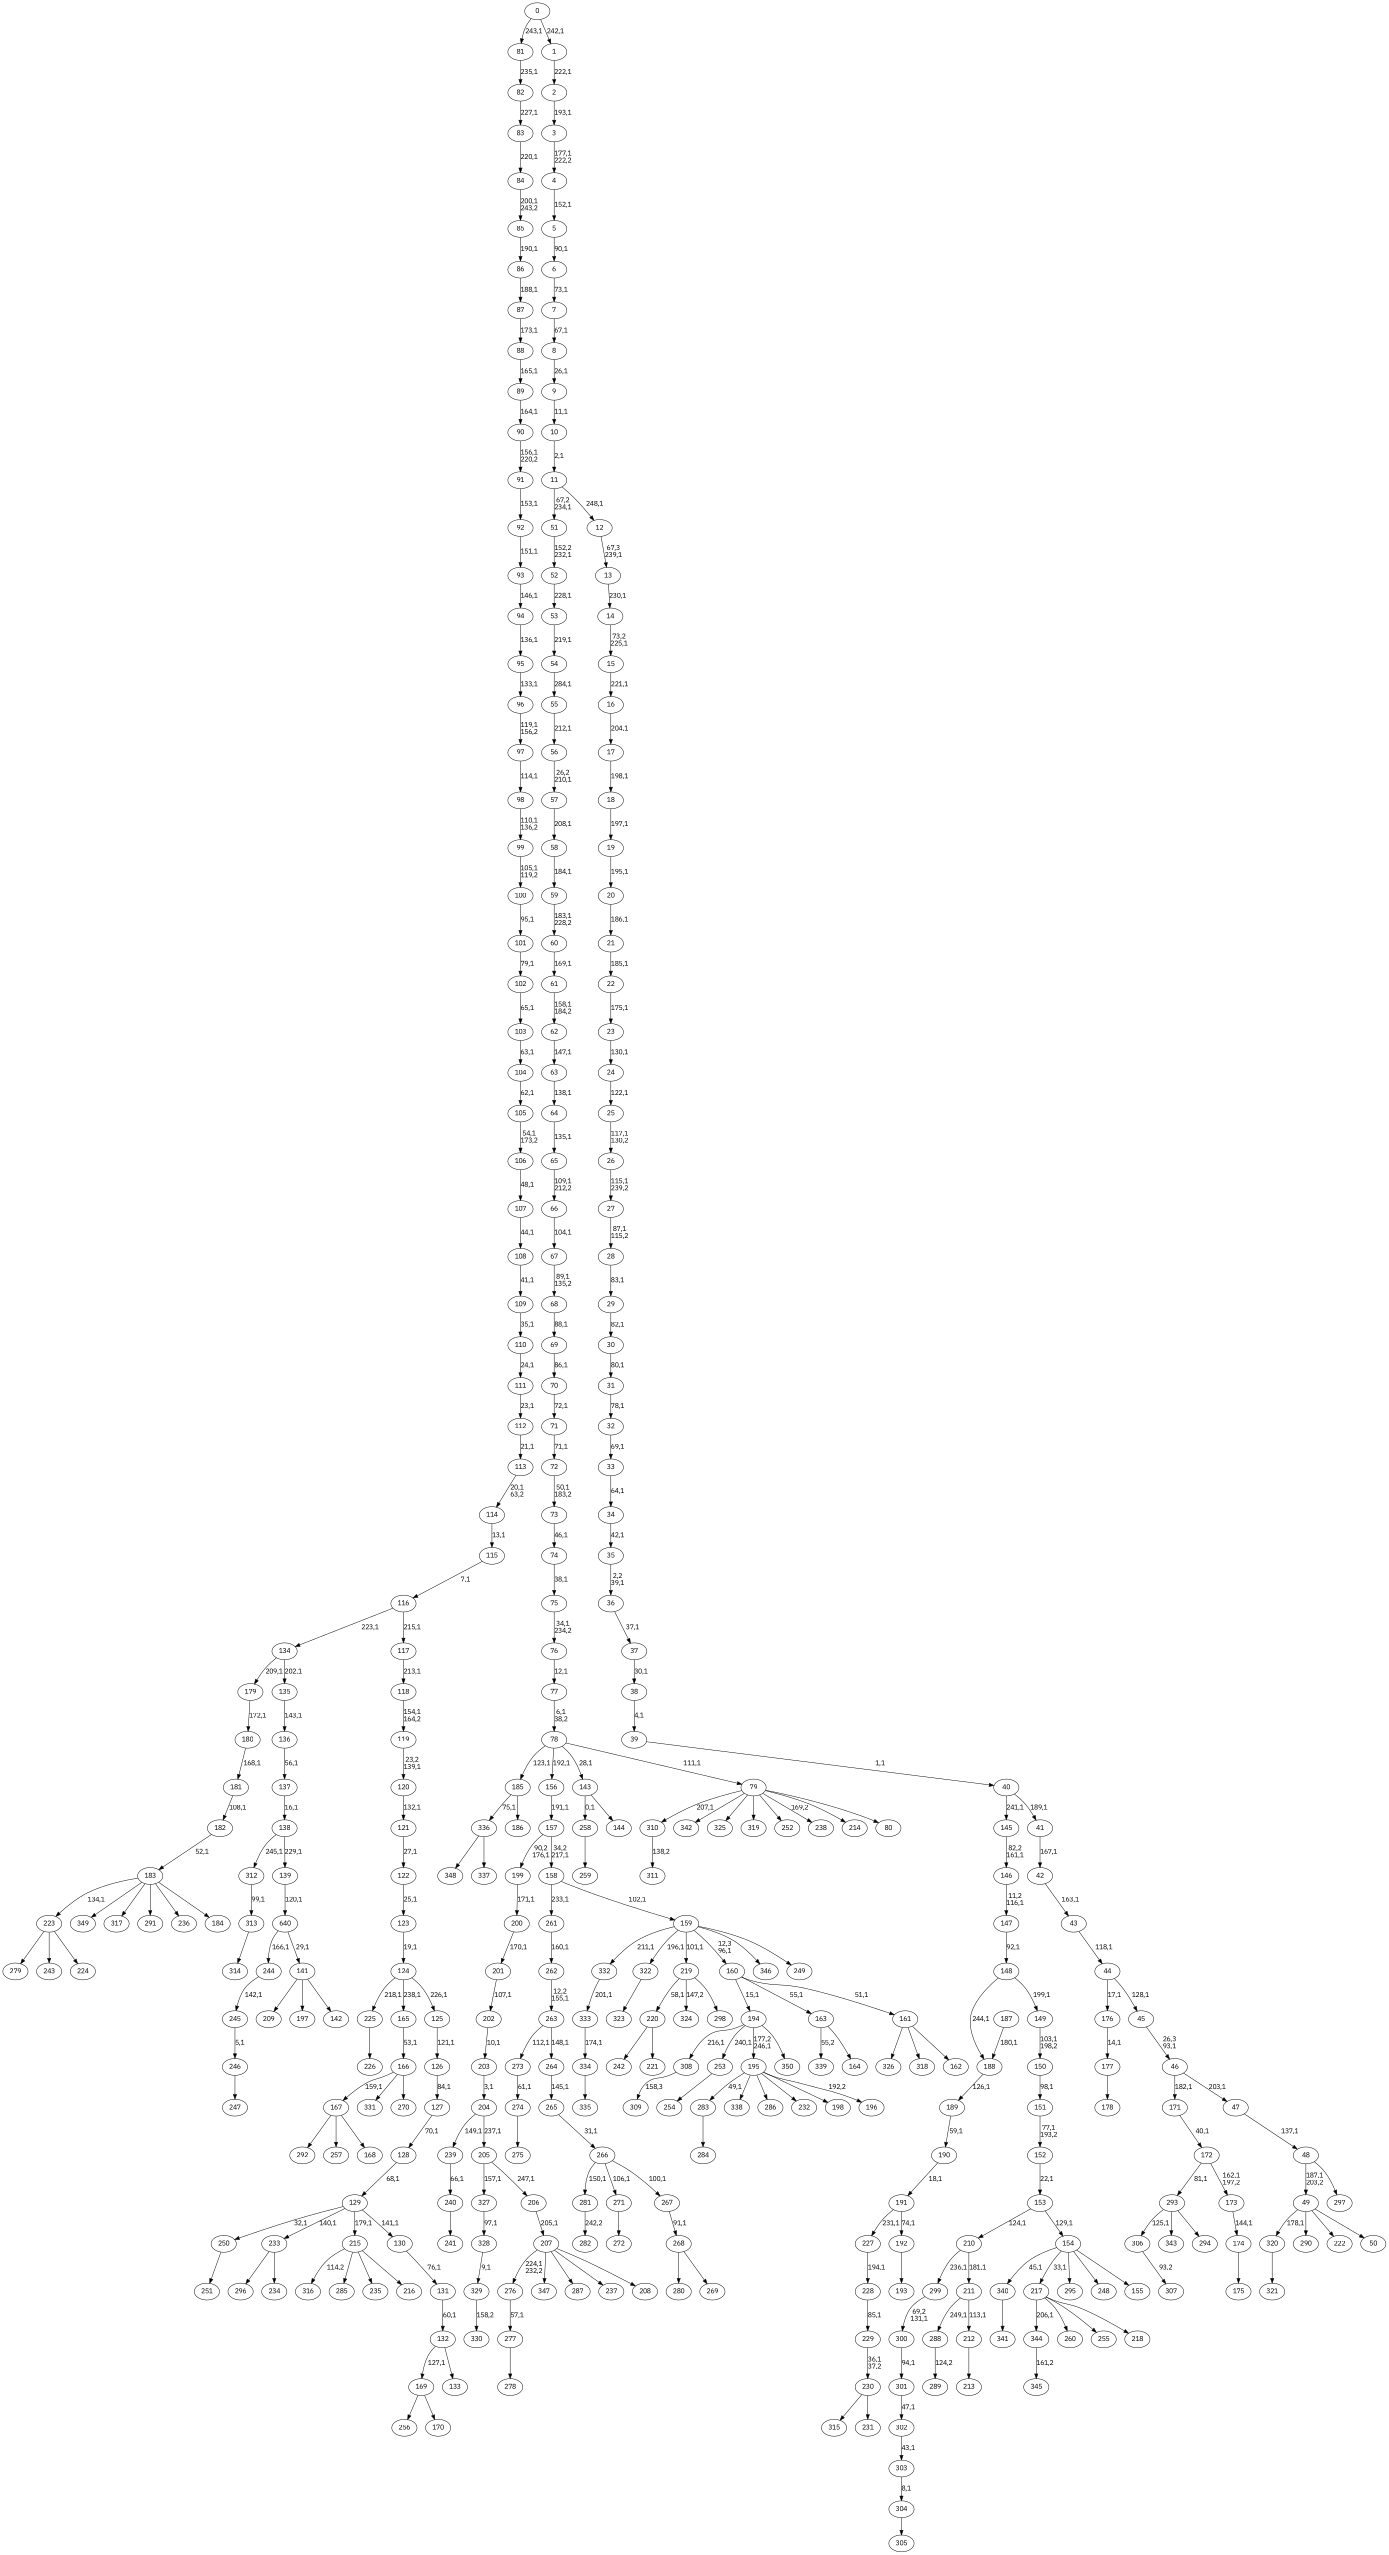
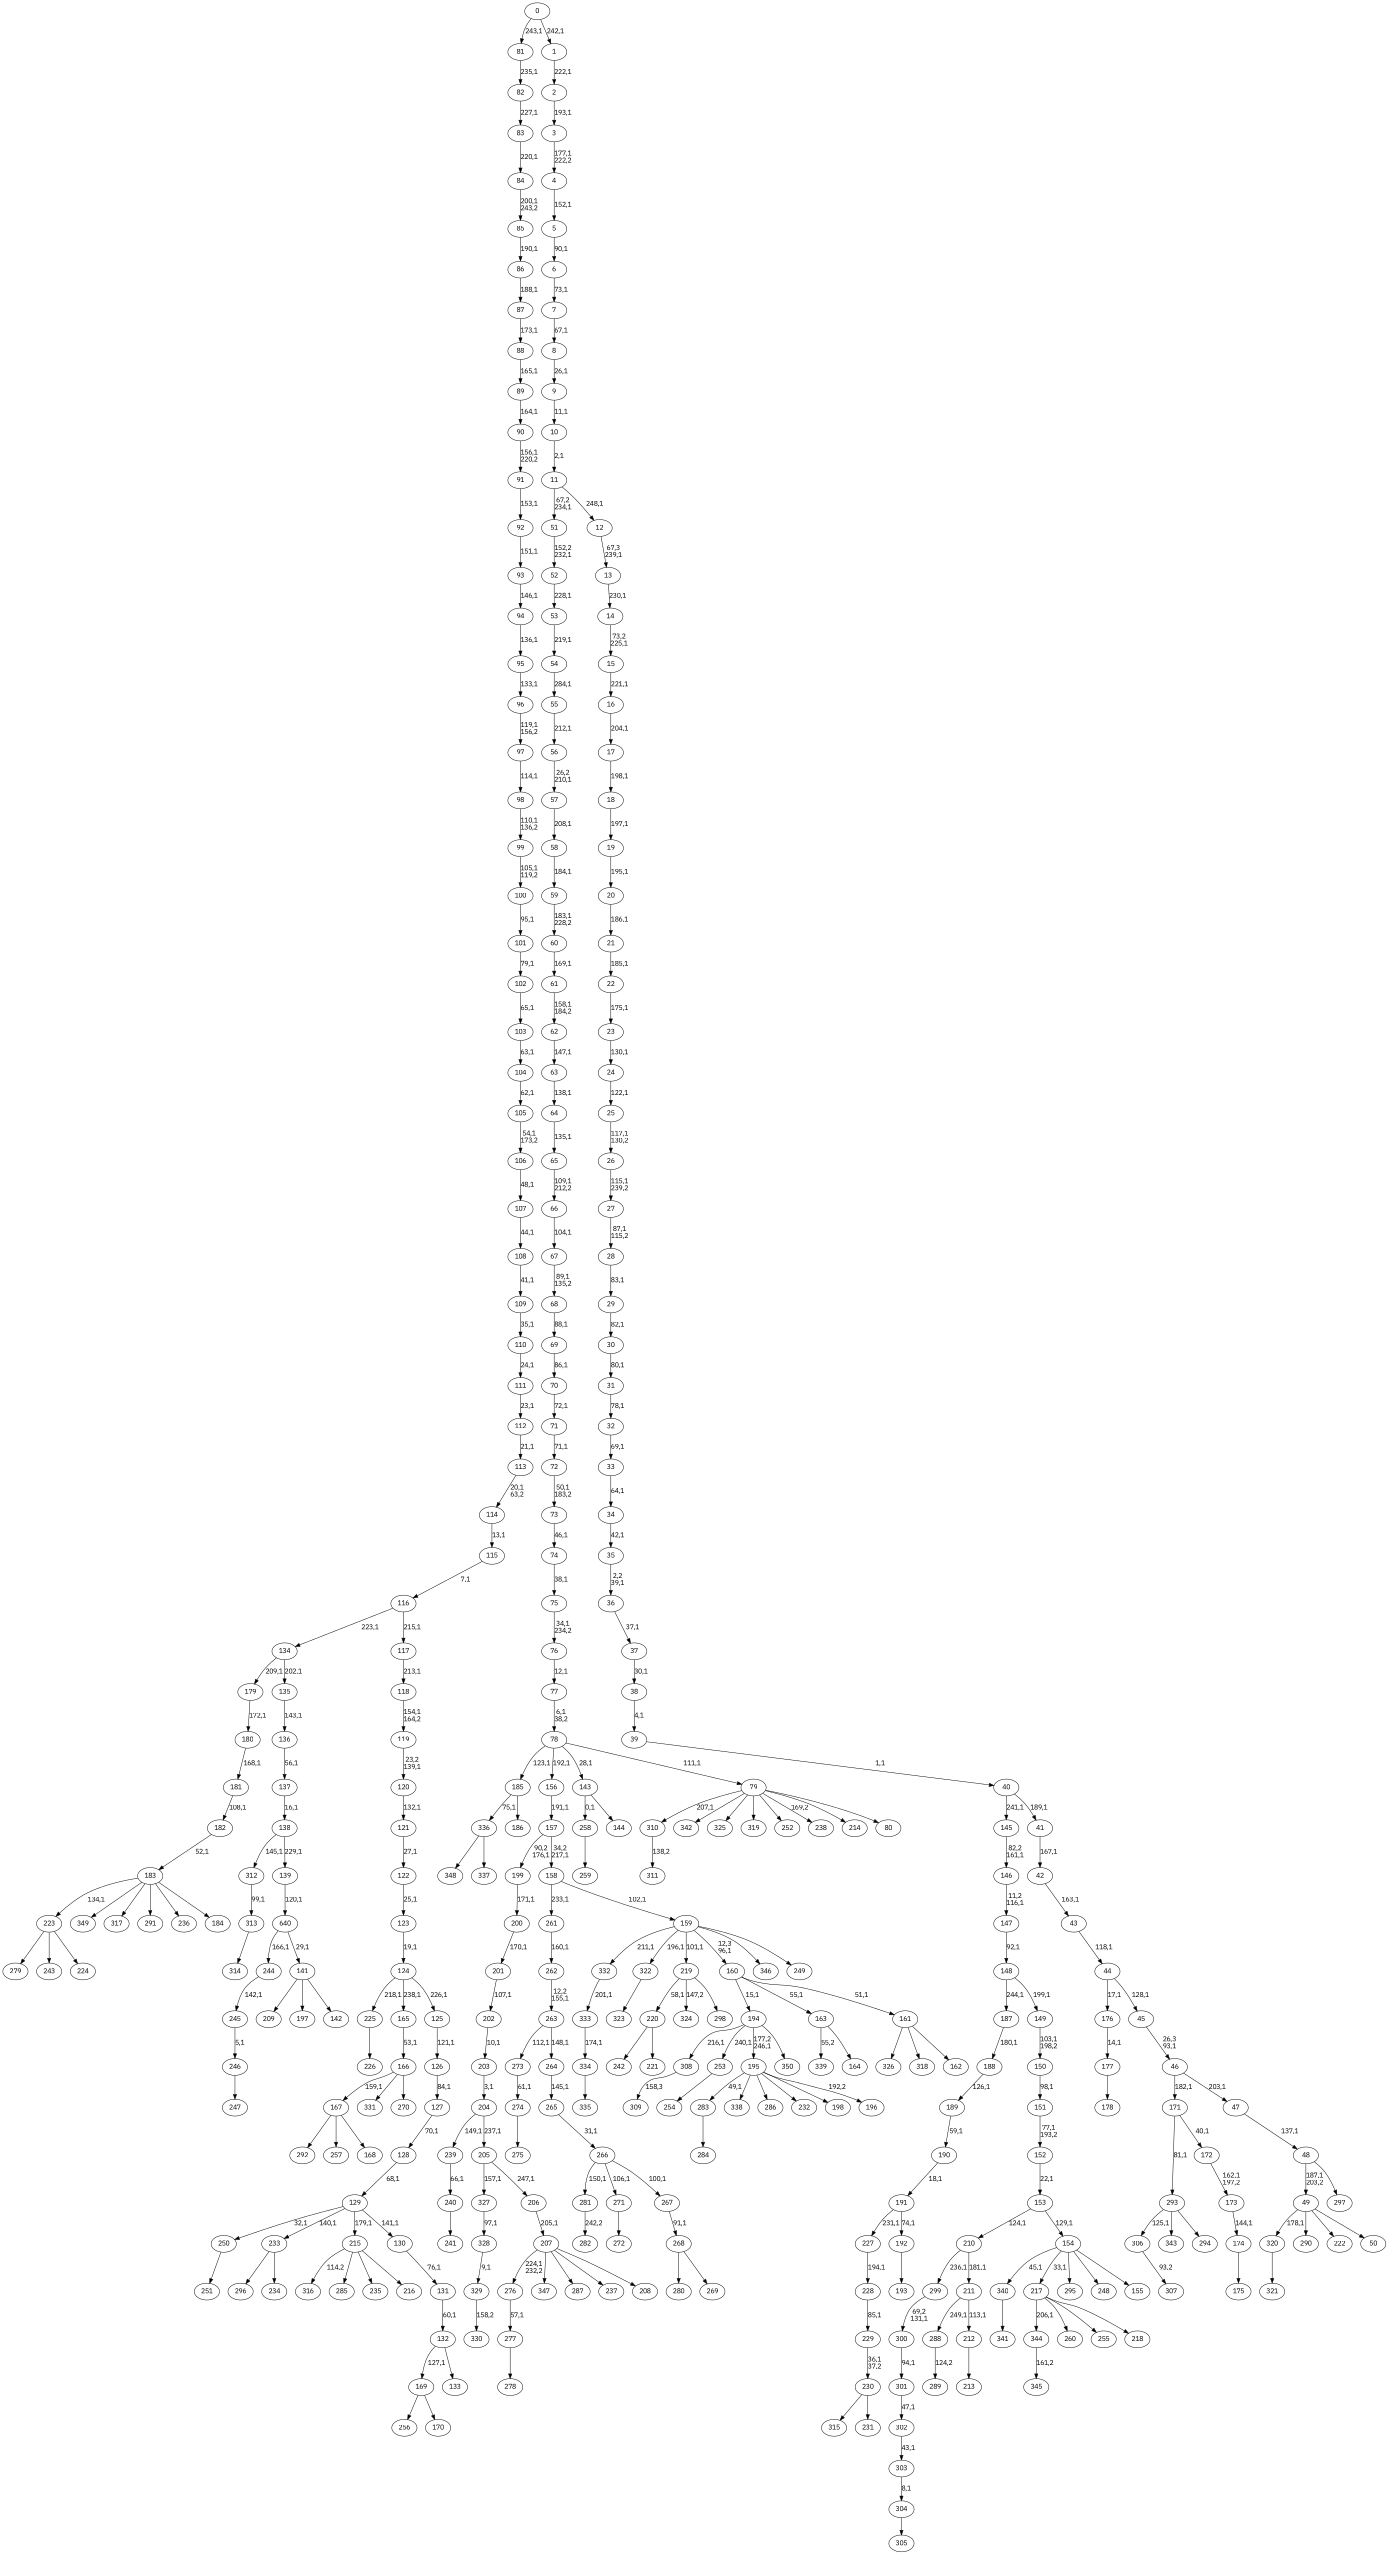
edge "138" -> "312": label "245,1" -> "145,1"
edge "148" -> "188": now "148" -> "187"
edge "172" -> "293": now "171" -> "293"
